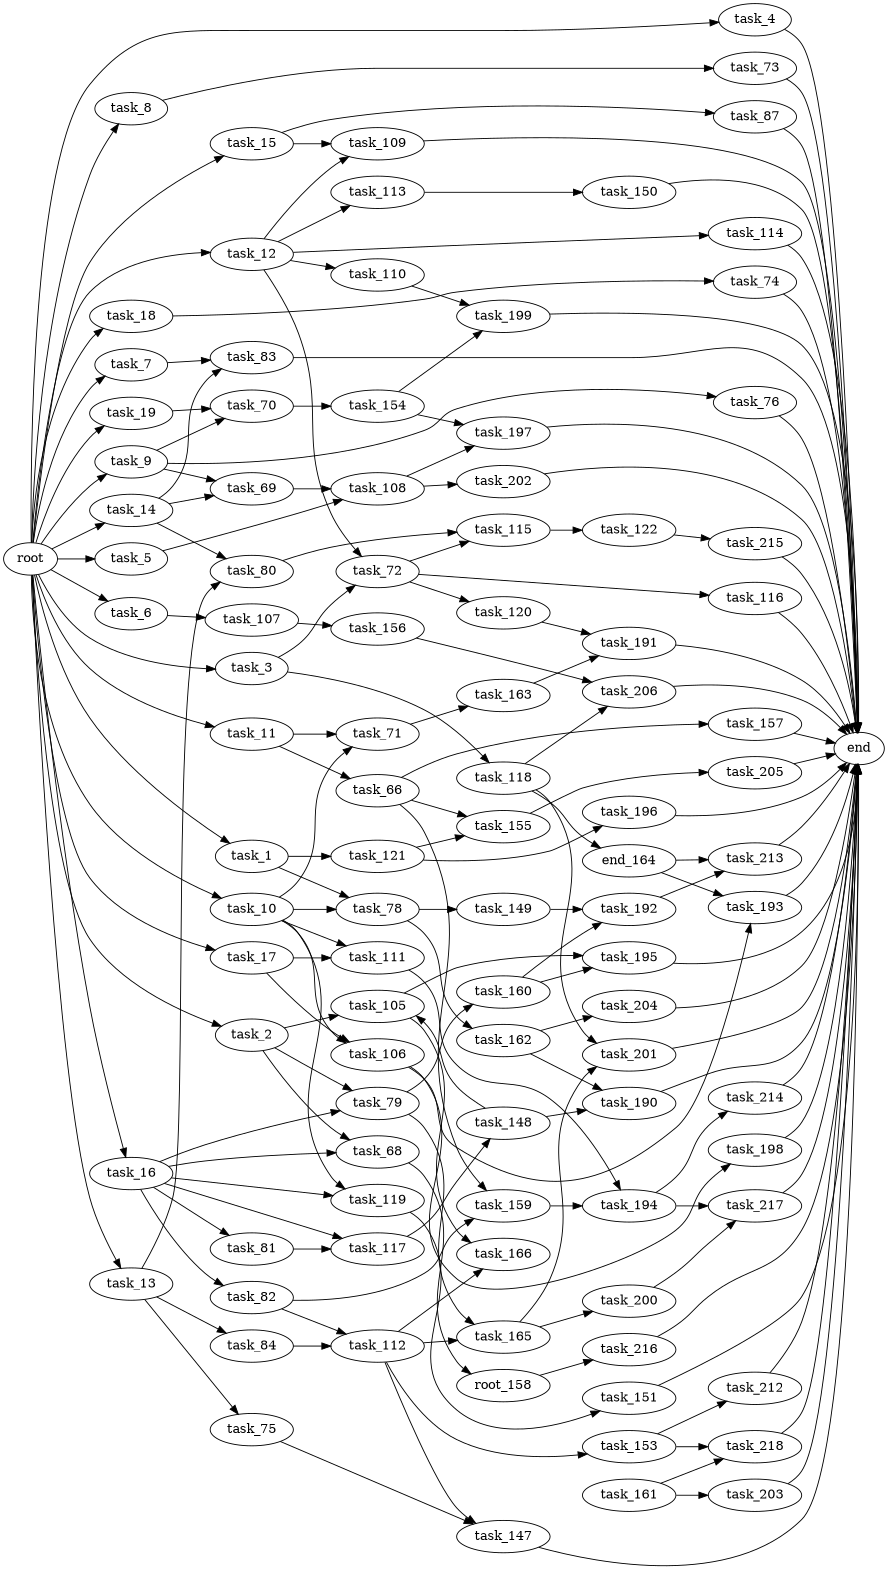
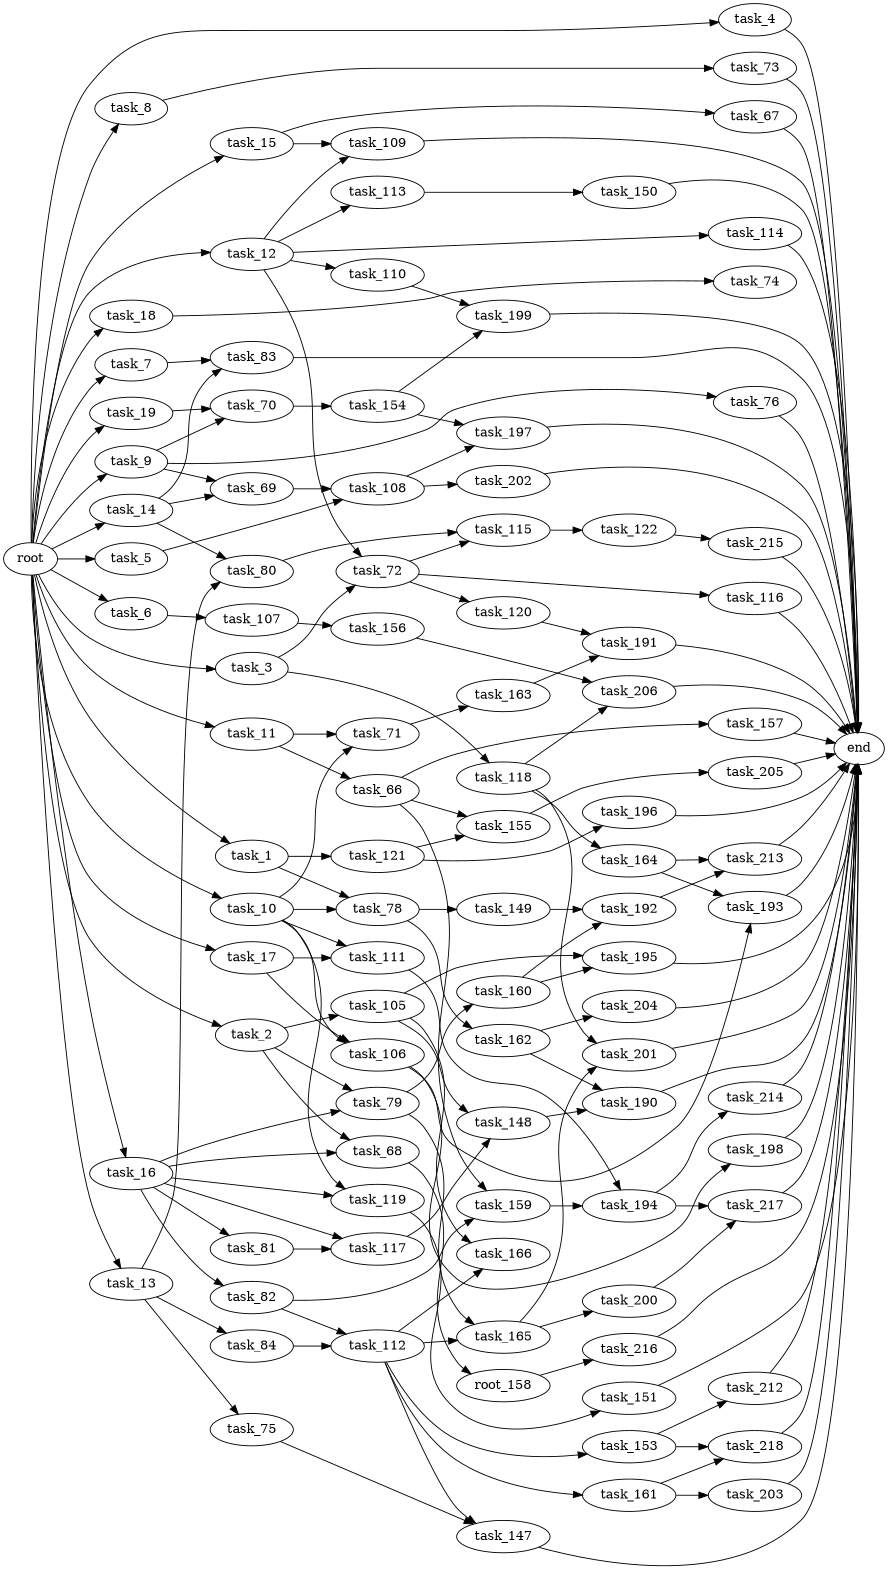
node "task_87": label "task_87" -> "task_67"
edge "task_74" -> "end": removed
node "end_164": label "end_164" -> "task_164"
edge "task_148" -> "task_105": reversed
edge "task_112" -> "task_161": added
